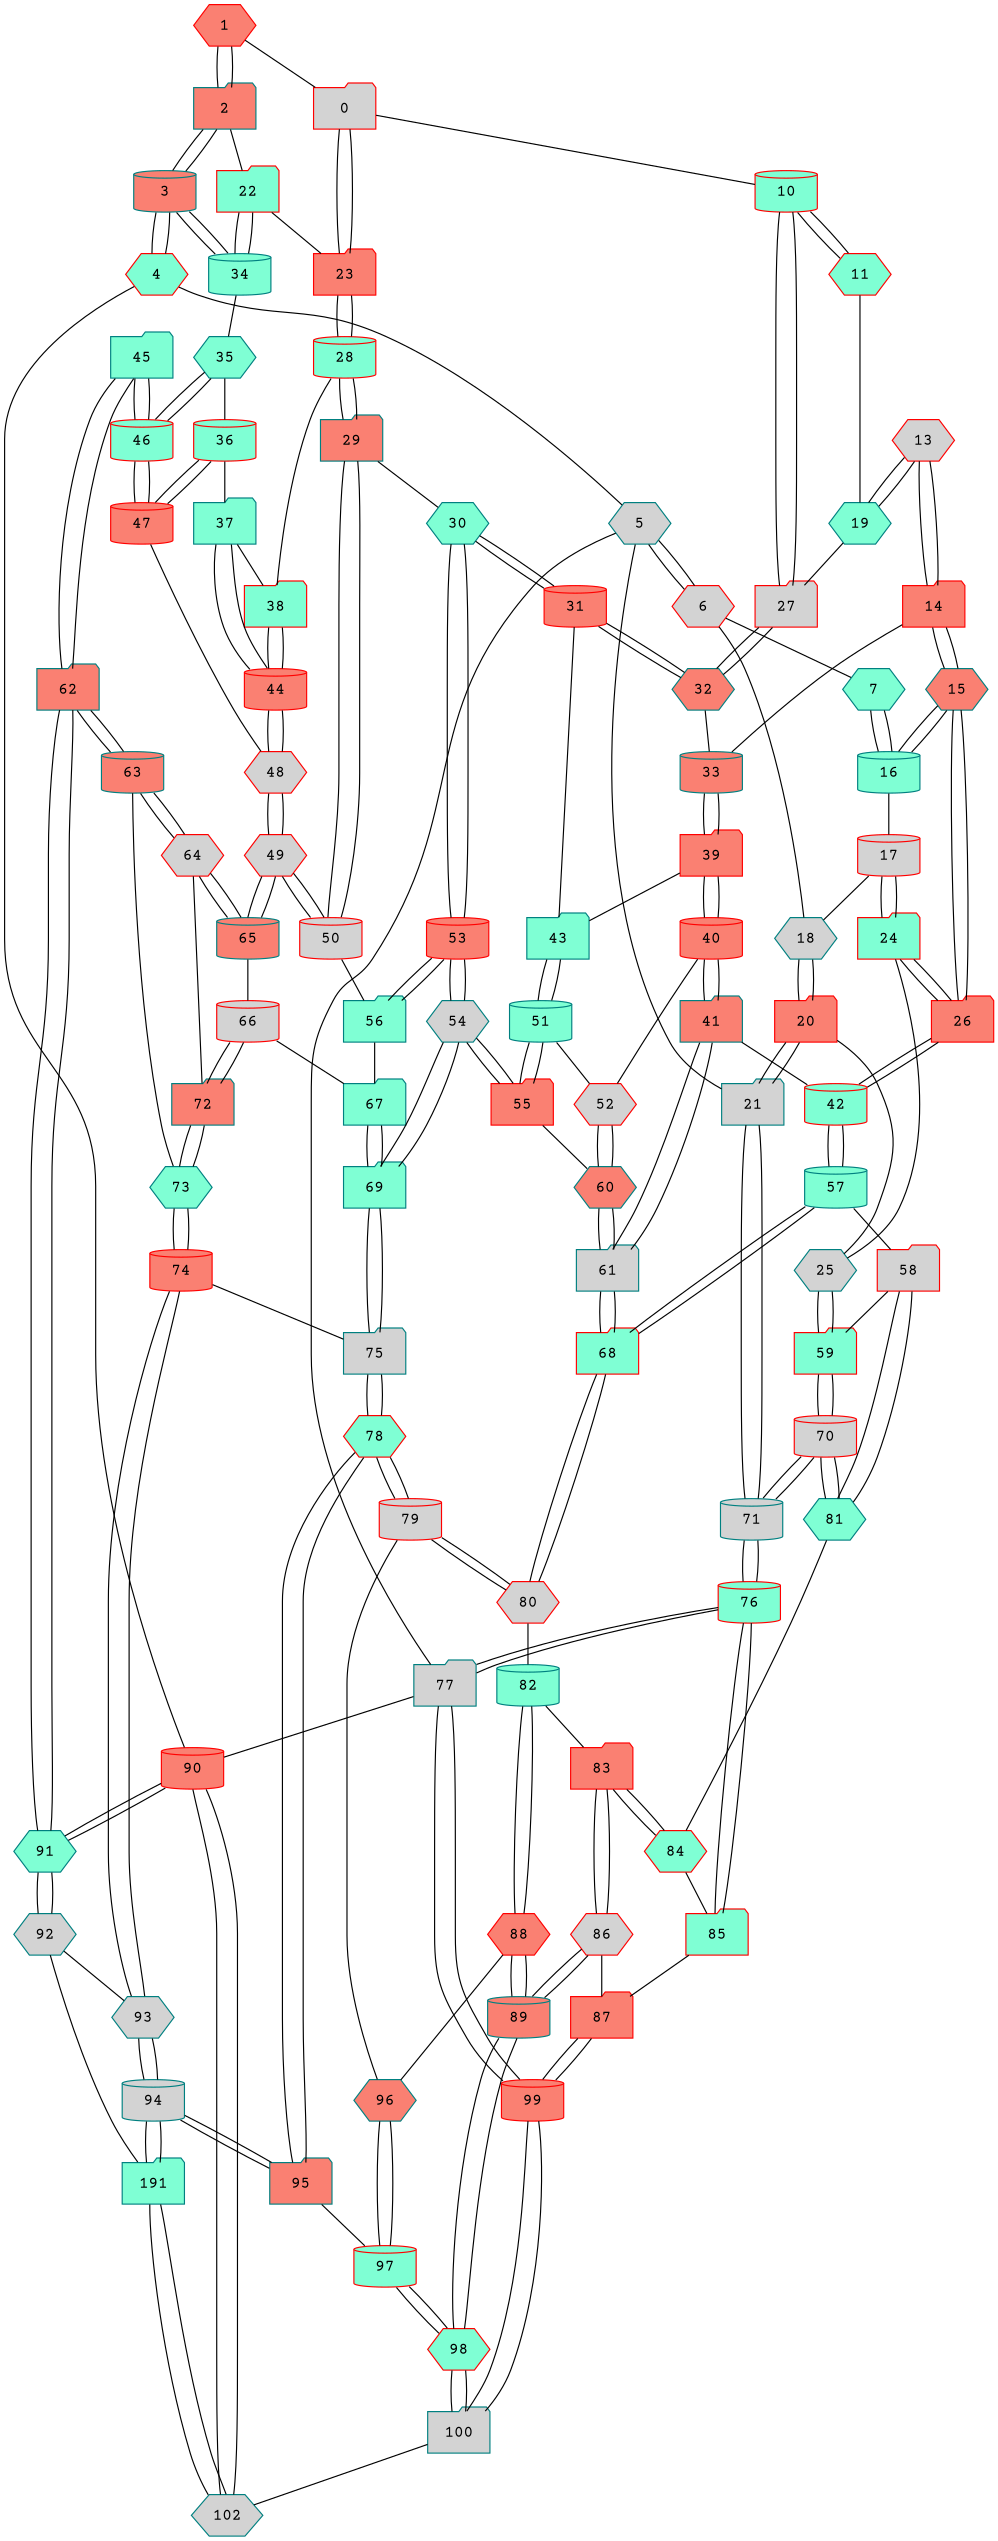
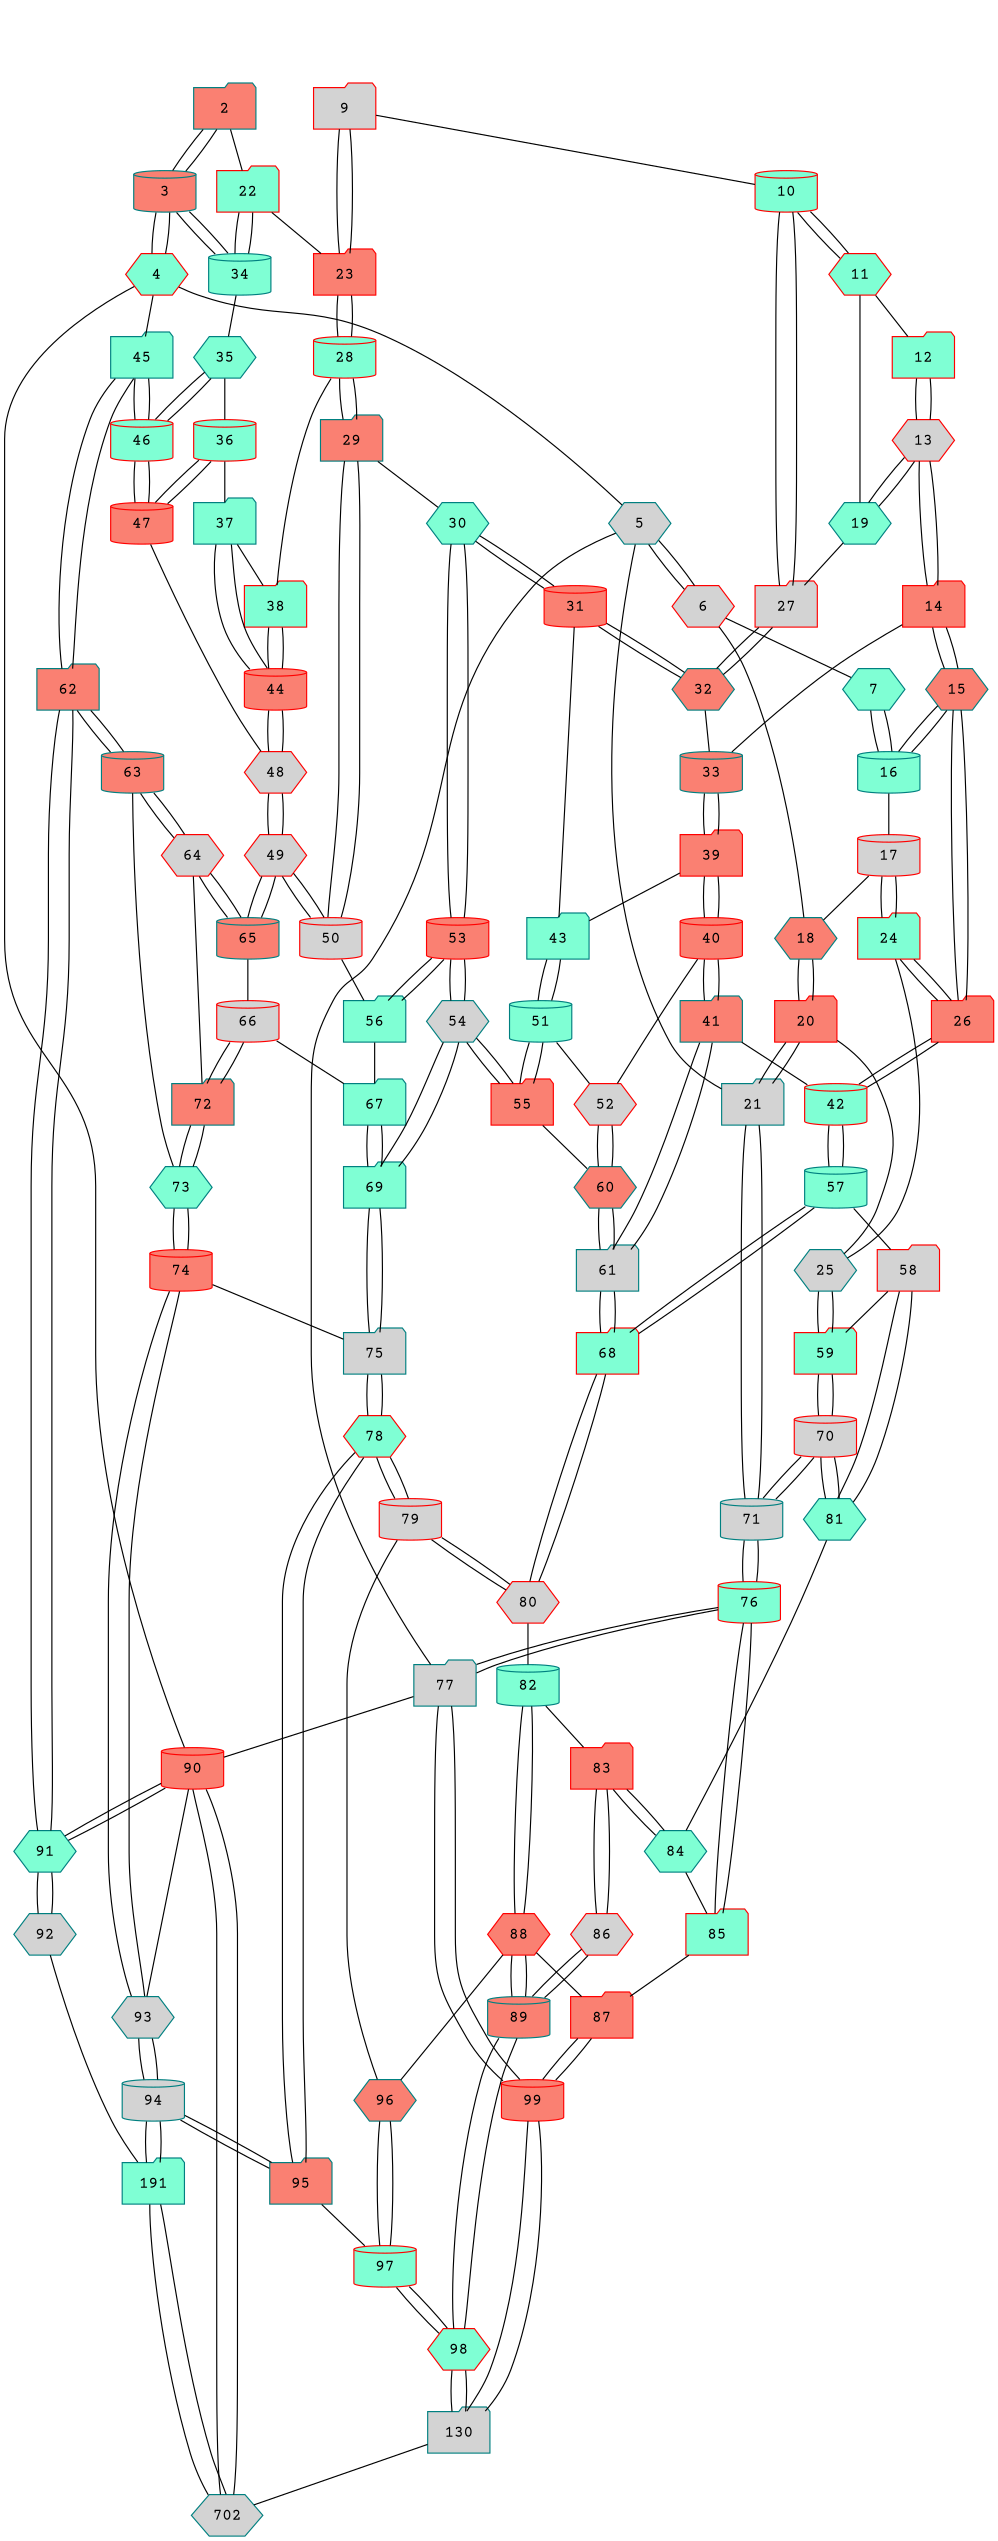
node "1": removed
node "0": label "0" -> "9"
edge "4" -- "45": added
node "12": added
node "18": fillcolor lightgrey -> salmon
node "84": color red -> teal
edge "92" -- "93": now "90" -- "93"
edge "86" -- "87": now "88" -- "87"
node "100": label "100" -> "130"
node "102": label "102" -> "702"
